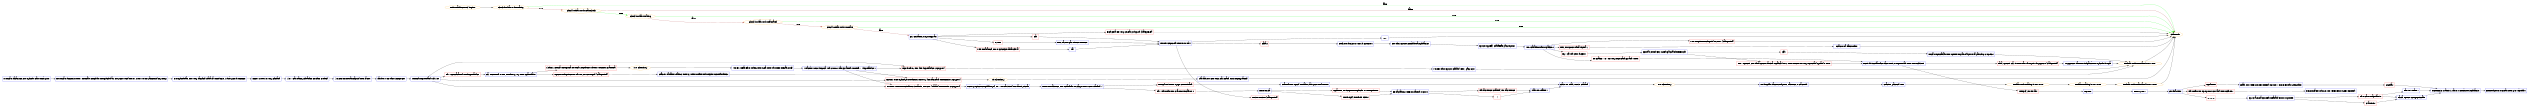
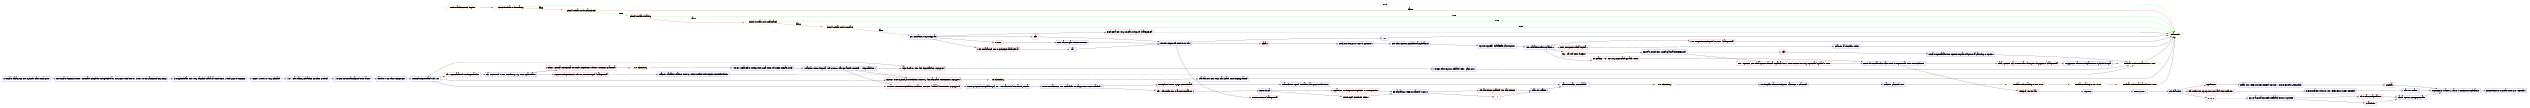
edge "Check boolean ArthurDating" -> "Chat ends.": label "false" -> "true"
edge "Check boolean ArthurDating" -> "Check boolean ArthurRainCheck": label "true" -> "false"
edge "Check boolean ArthurHasDated" -> "Check boolean ArthurNoDate": label "true" -> "false"
node "Спасибо за чаще ответ.": label "Спасибо за чаще ответ." -> "Спасибо за честный ответ."
node "Даже не знаю, позже сказать.": label "Даже не знаю, позже сказать." -> "Даже не знаю, что сказать."
edge "Ты — само очарование." -> "Так или иначе...": now "Я никогда не говорил, что меня легко будет терпеть." -> "Так или иначе..."
